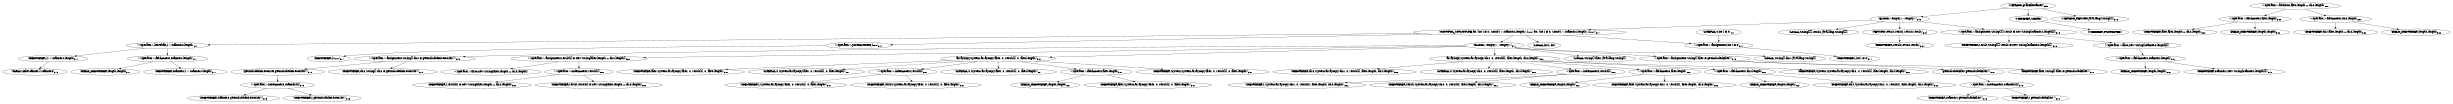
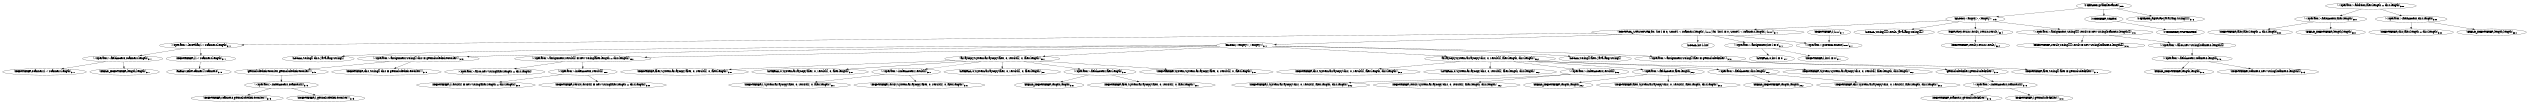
edge "(LITERAL,0,int i = 0)" -> "(<operator>.assignment,int i = 0)": reversed
edge "(<operator>.postIncrement,i++)" -> "(IDENTIFIER,i,i++)": reversed
